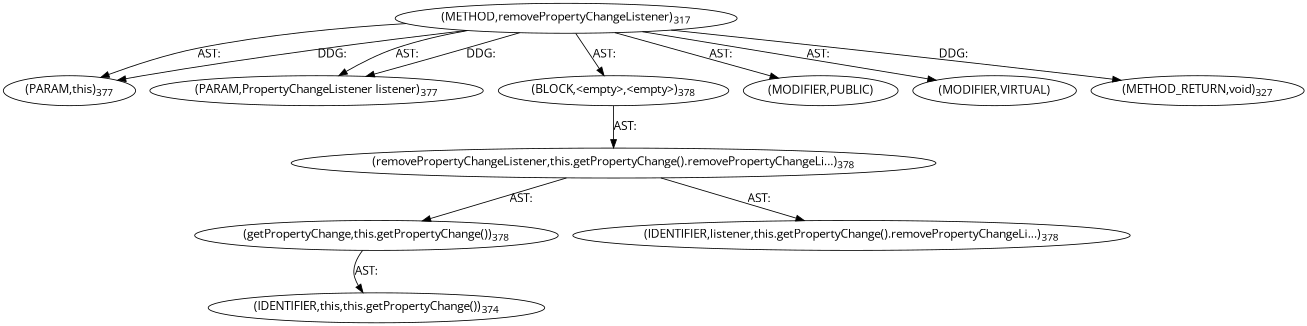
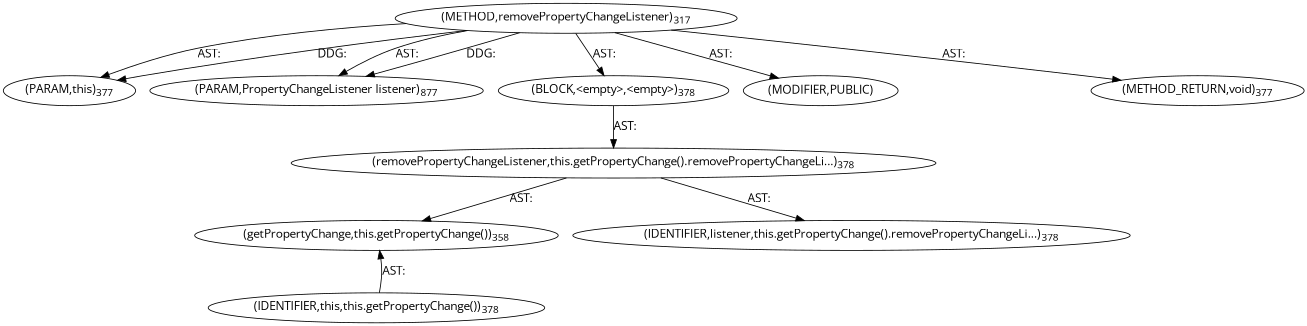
edge "(METHOD,removePropertyChangeListener)" -> "(METHOD_RETURN,void)": label "DDG: " -> "AST: "
node "(PARAM,PropertyChangeListener listener)": text "377" -> "877"
node "(METHOD_RETURN,void)": text "327" -> "377"
node "(MODIFIER,VIRTUAL)": removed
node "(getPropertyChange,this.getPropertyChange())": text "378" -> "358"
edge "(getPropertyChange,this.getPropertyChange())" -> "(IDENTIFIER,this,this.getPropertyChange())": reversed
node "(IDENTIFIER,this,this.getPropertyChange())": text "374" -> "378"
